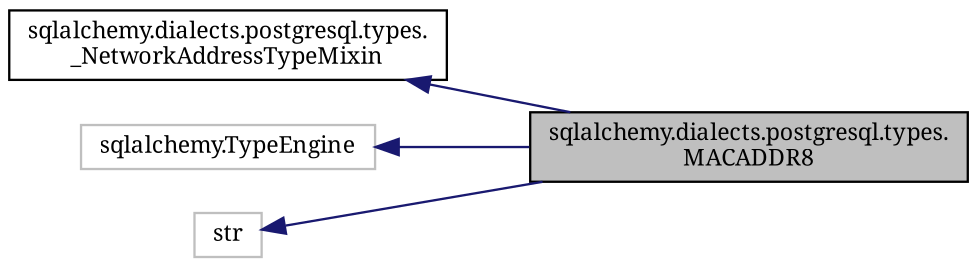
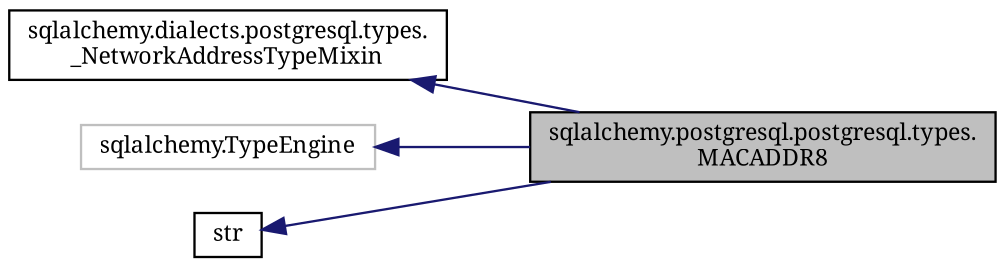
node "sqlalchemy.dialects.postgresql.types. MACADDR8": label "sqlalchemy.dialects.postgresql.types. MACADDR8" -> "sqlalchemy.postgresql.postgresql.types. MACADDR8"
node "str": color grey75 -> black
